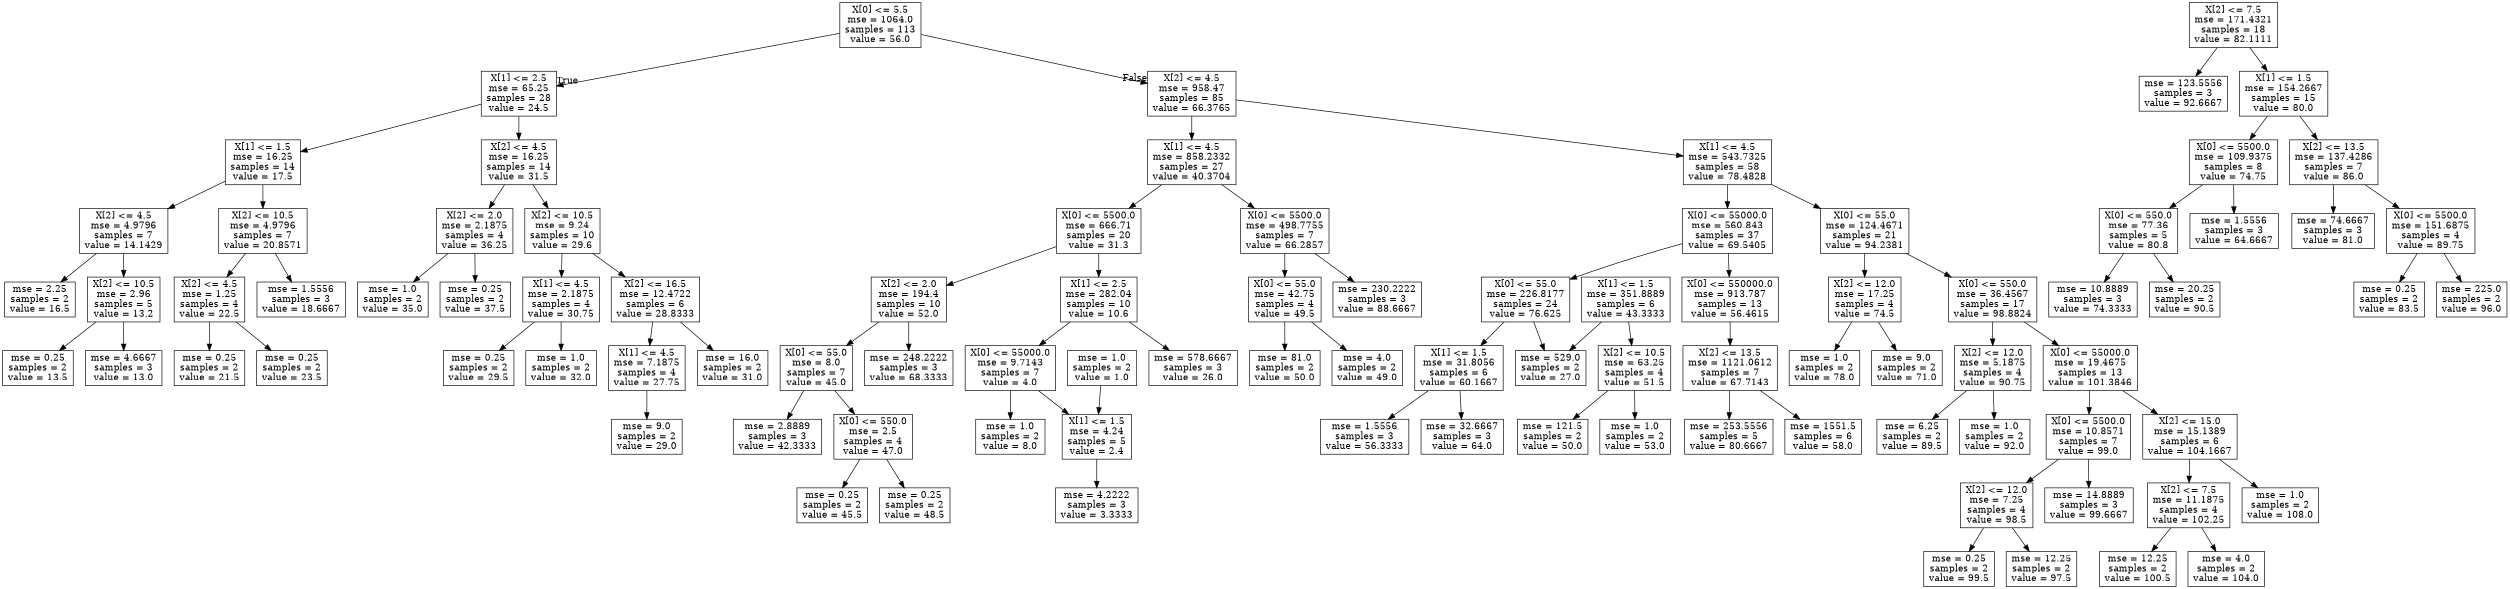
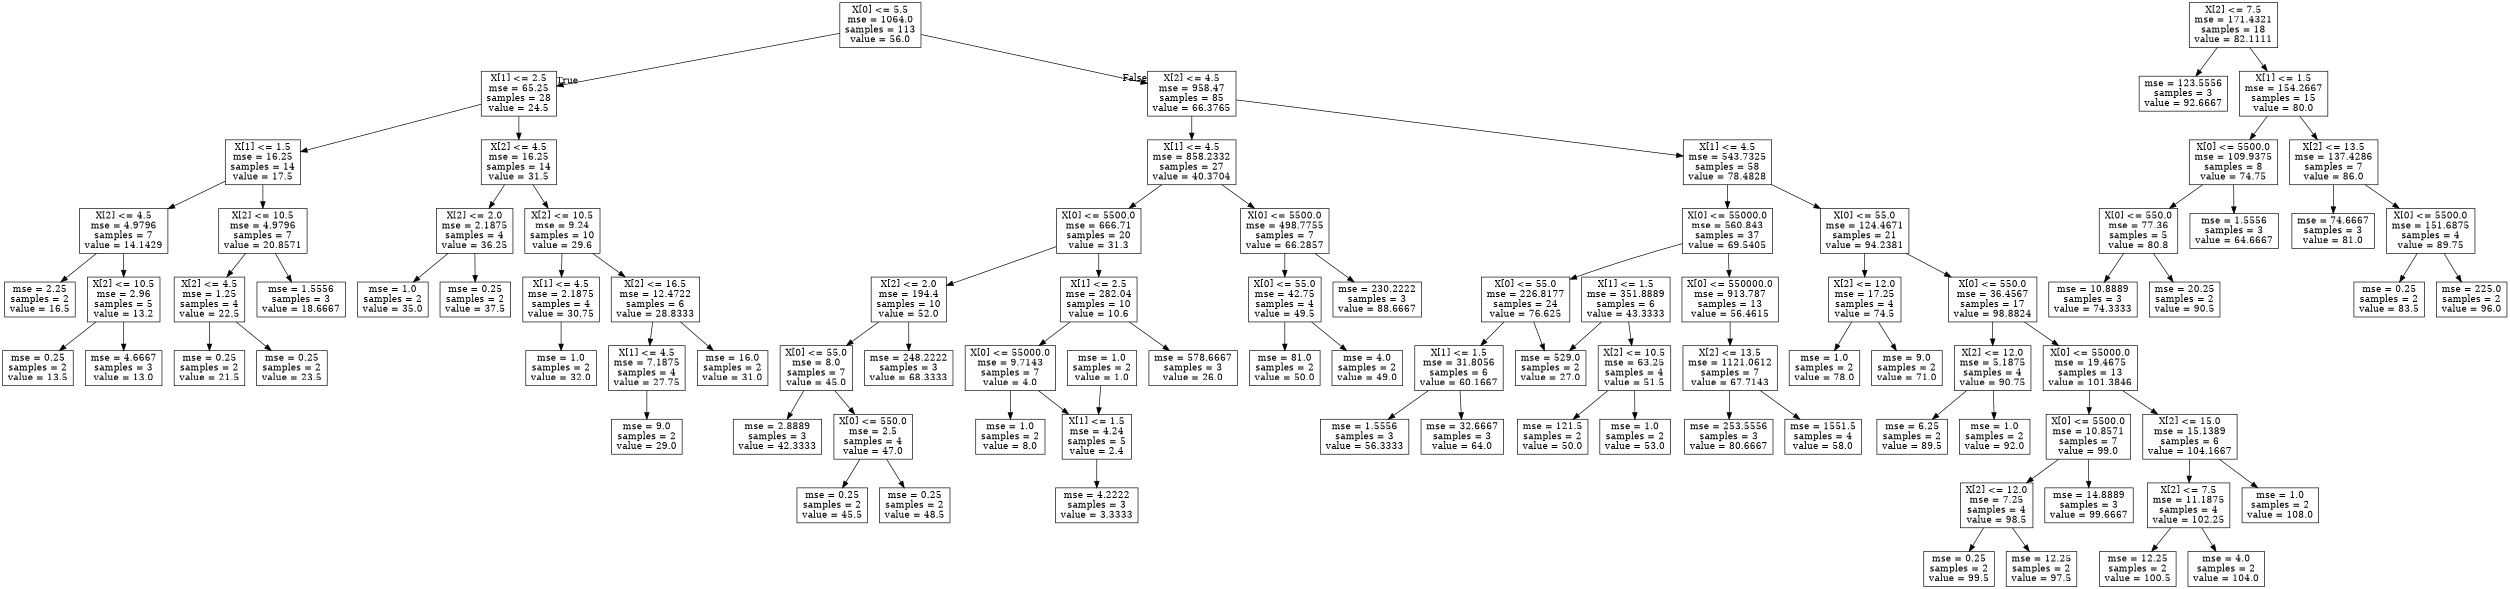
node "mse = 0.25 samples = 2 value = 29.5": removed
node "mse = 253.5556 samples = 5 value = 80.6667": label "mse = 253.5556 samples = 5 value = 80.6667" -> "mse = 253.5556 samples = 3 value = 80.6667"
node "mse = 1551.5 samples = 6 value = 58.0": label "mse = 1551.5 samples = 6 value = 58.0" -> "mse = 1551.5 samples = 4 value = 58.0"
